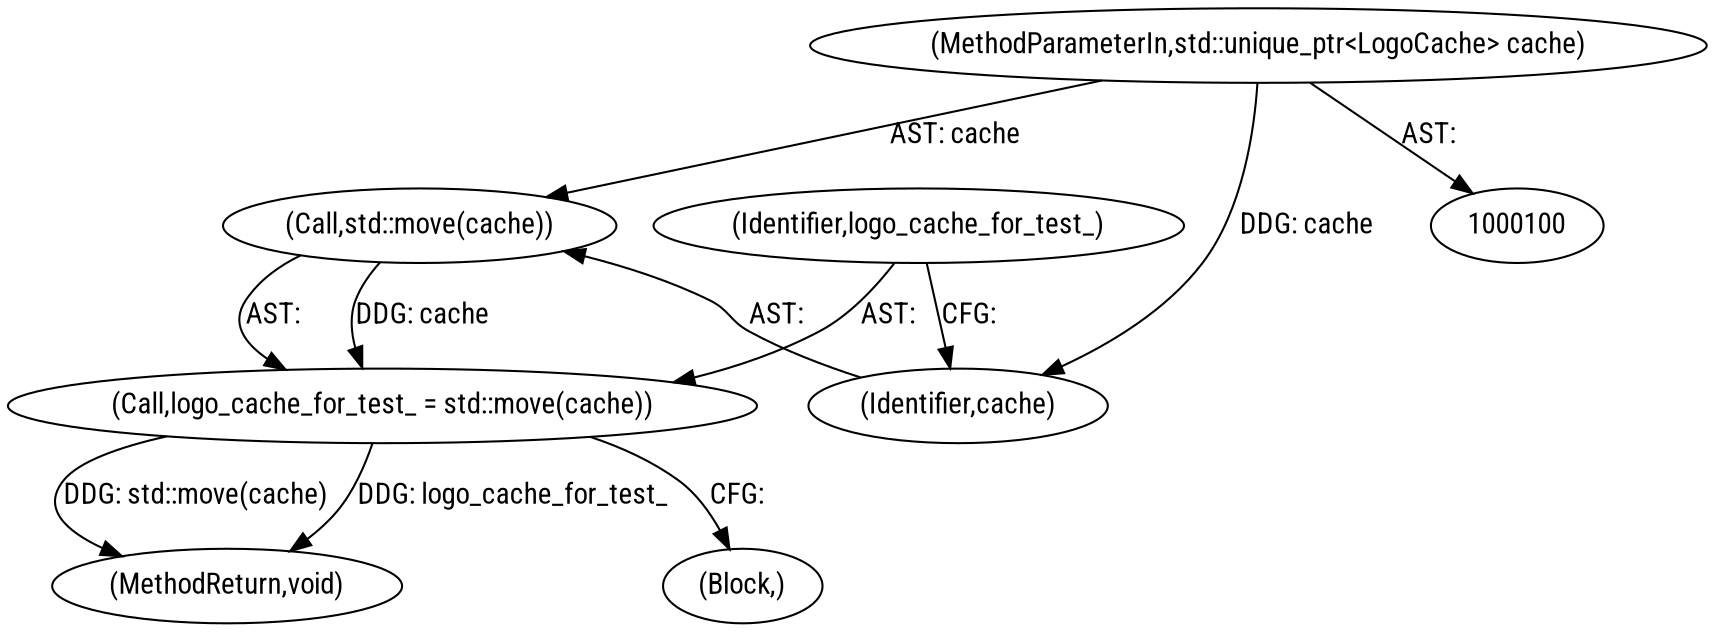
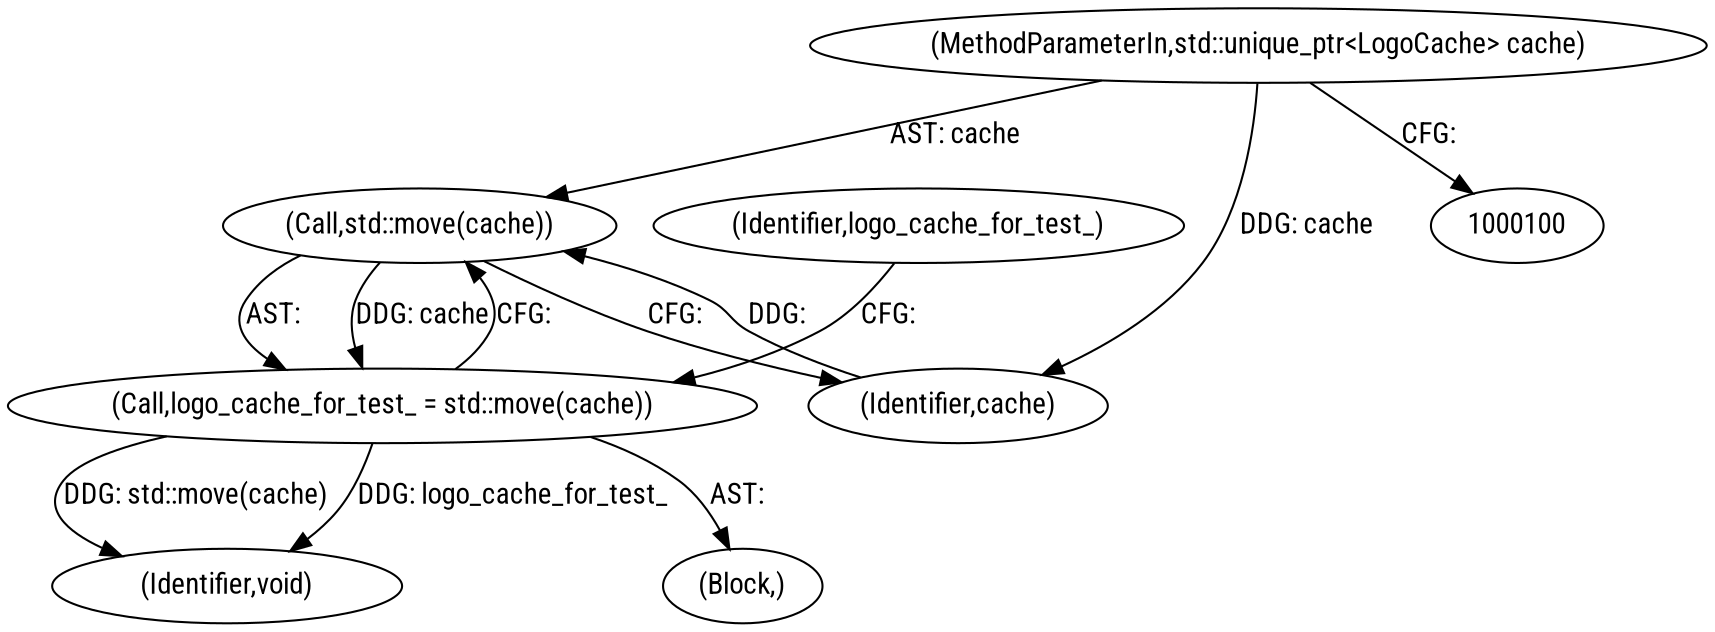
edge "(MethodParameterIn,std::unique_ptr<LogoCache> cache)" -> "1000100": label "AST: " -> "CFG: "
edge "(Identifier,logo_cache_for_test_)" -> "(Identifier,cache)": now "(Call,std::move(cache))" -> "(Identifier,cache)"
edge "(Identifier,cache)" -> "(Call,std::move(cache))": label "AST: " -> "DDG: "
edge "(Identifier,logo_cache_for_test_)" -> "(Call,logo_cache_for_test_ = std::move(cache))": label "AST: " -> "CFG: "
edge "(Call,logo_cache_for_test_ = std::move(cache))" -> "(Call,std::move(cache))": added, label "CFG:"
edge "(Call,logo_cache_for_test_ = std::move(cache))" -> "(Block,)": label "CFG: " -> "AST: "
node "(MethodReturn,void)": label "(MethodReturn,void)" -> "(Identifier,void)"
